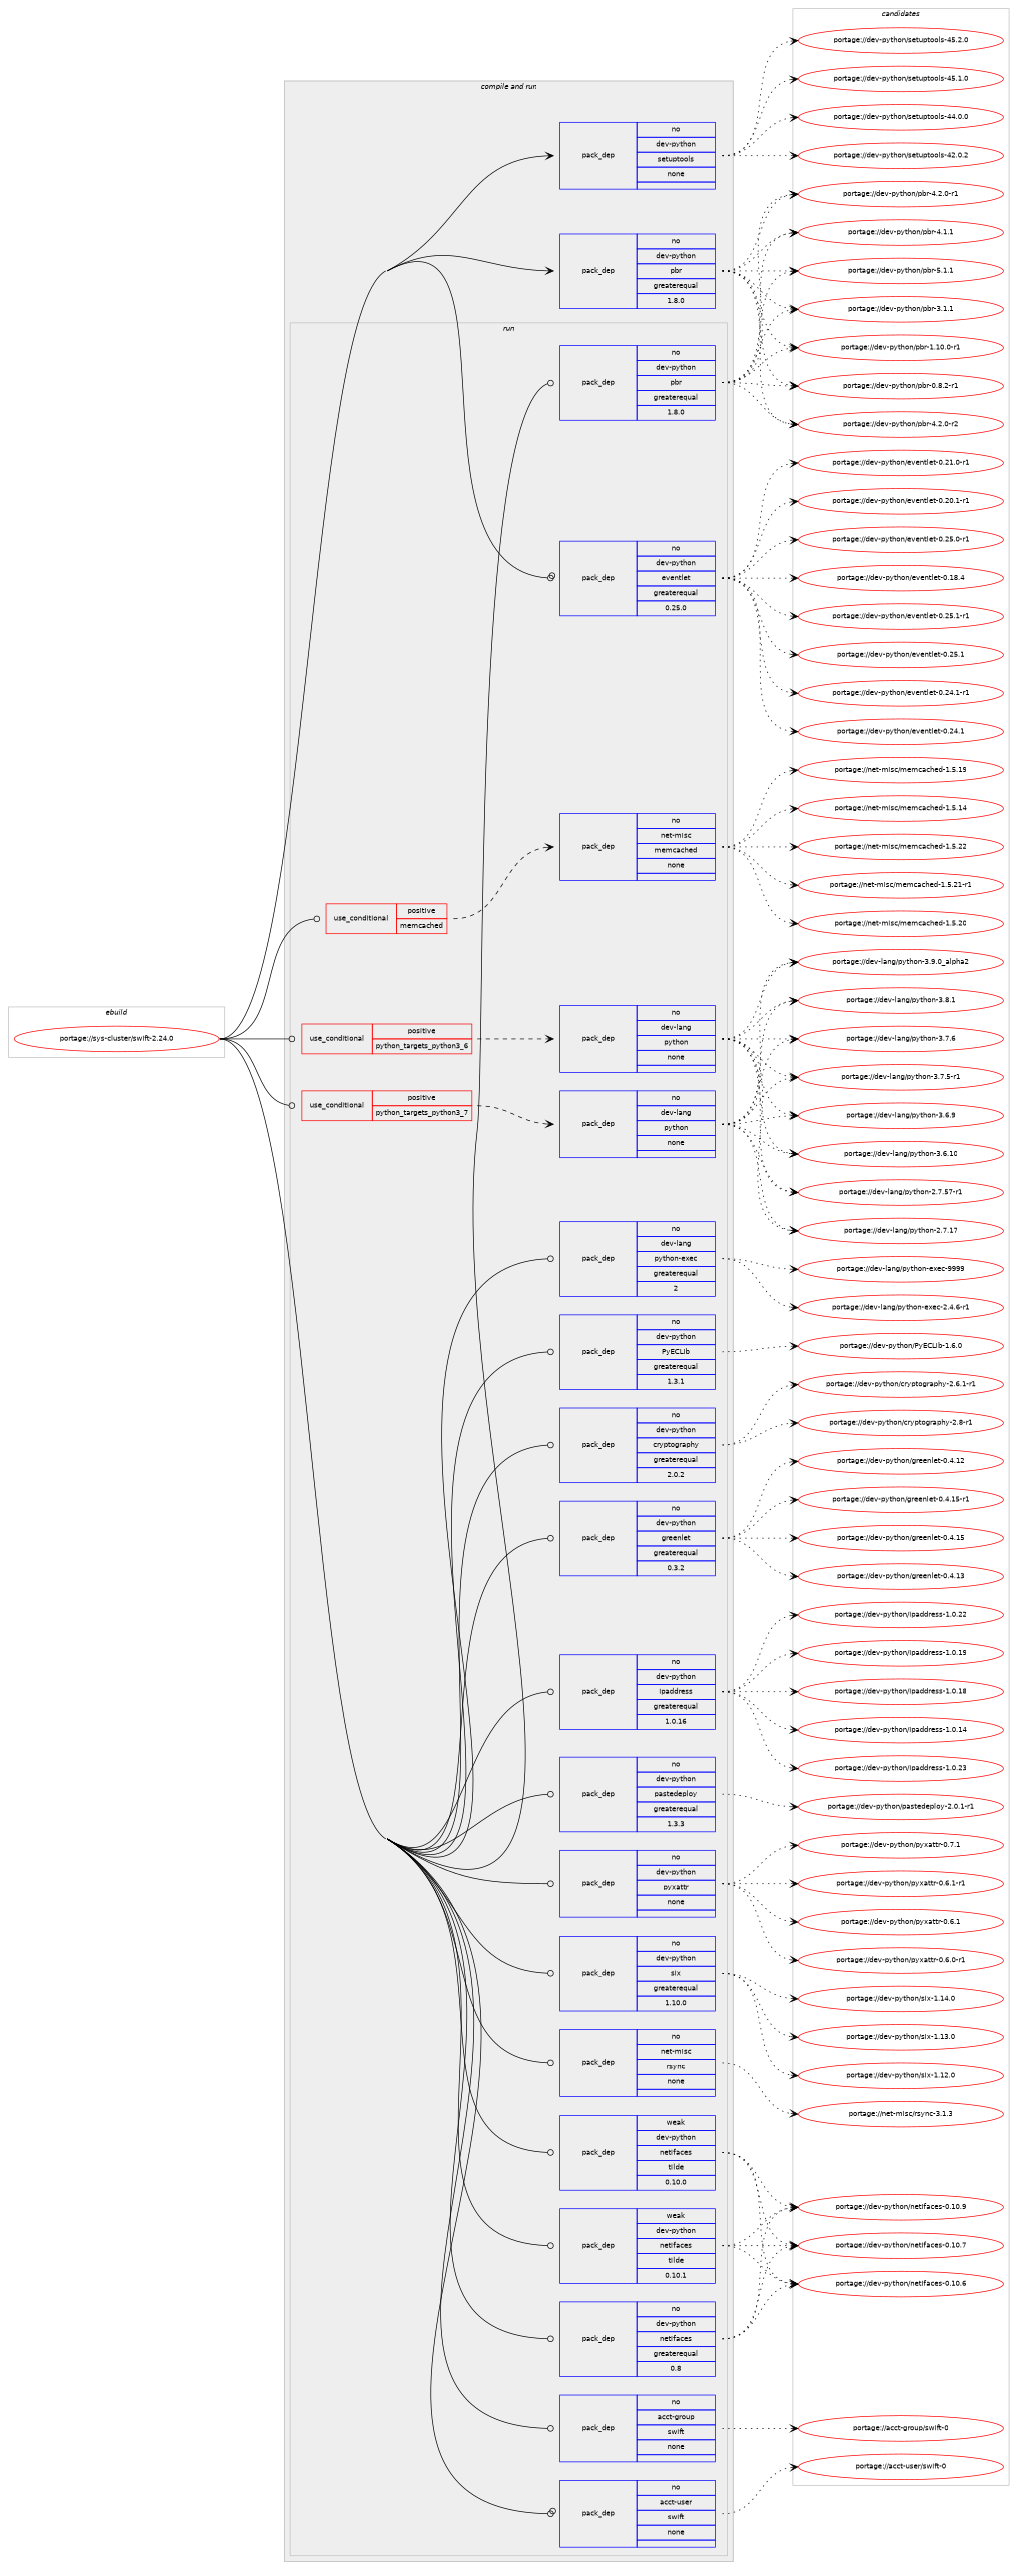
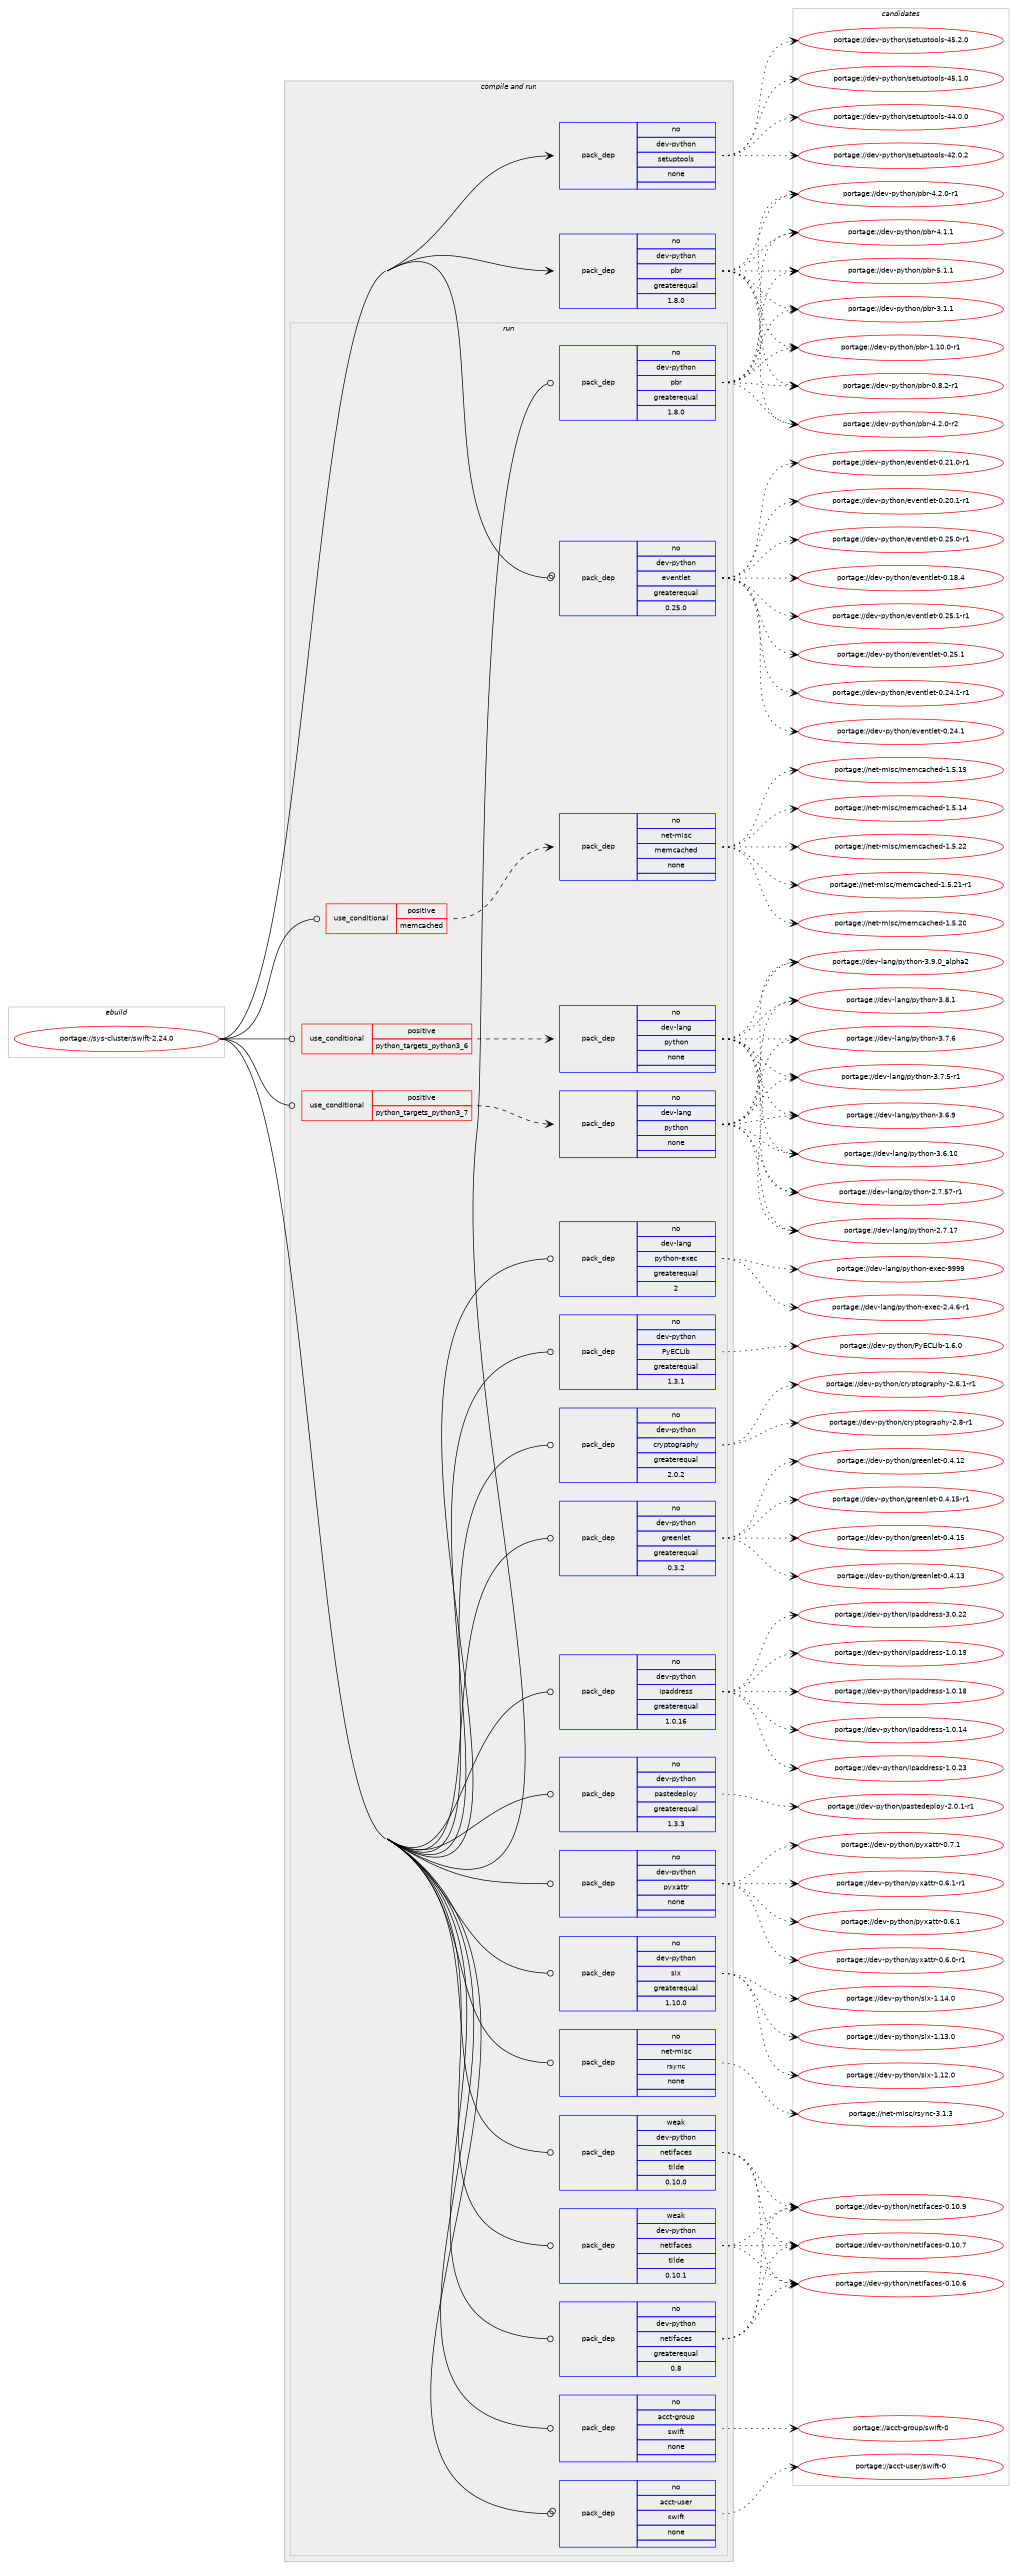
node "portage://dev-python/ipaddress-1.0.22": label "portage://dev-python/ipaddress-1.0.22" -> "portage://dev-python/ipaddress-3.0.22"
